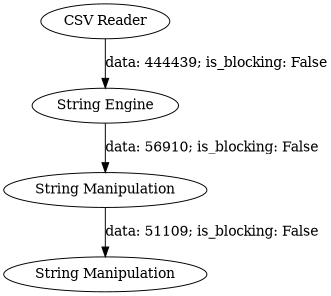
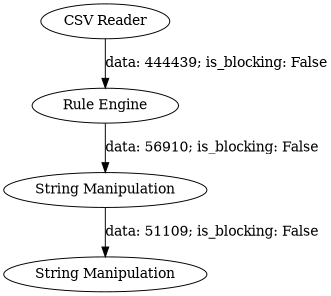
node "String Engine": label "String Engine" -> "Rule Engine"
